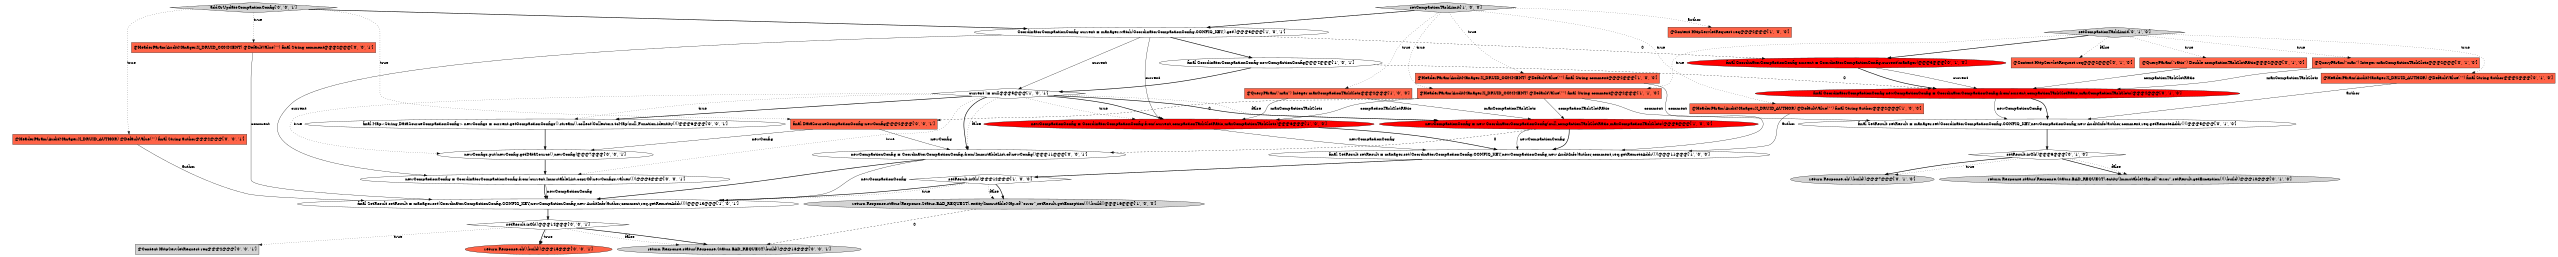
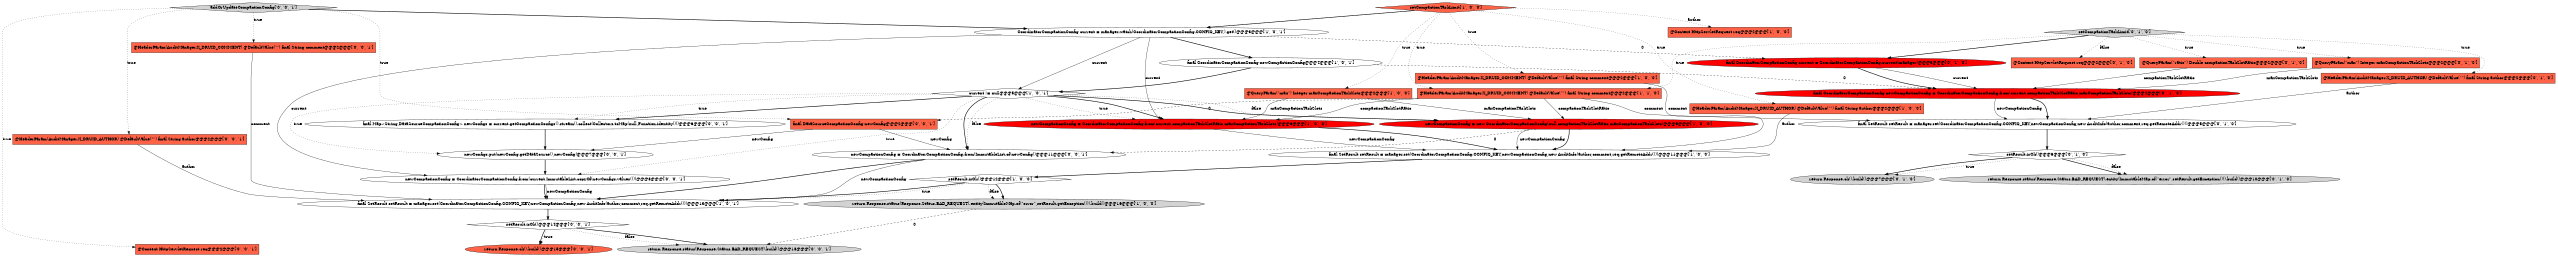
node "setCompactionTaskLimit['1', '0', '0']": fillcolor lightgray -> tomato
edge "setResult.isOk()@@@14@@@['0', '0', '1']" -> "@Context HttpServletRequest req@@@2@@@['0', '0', '1']": now "addOrUpdateCompactionConfig['0', '0', '1']" -> "@Context HttpServletRequest req@@@2@@@['0', '0', '1']"
node "@Context HttpServletRequest req@@@2@@@['0', '0', '1']": fillcolor lightgray -> tomato
